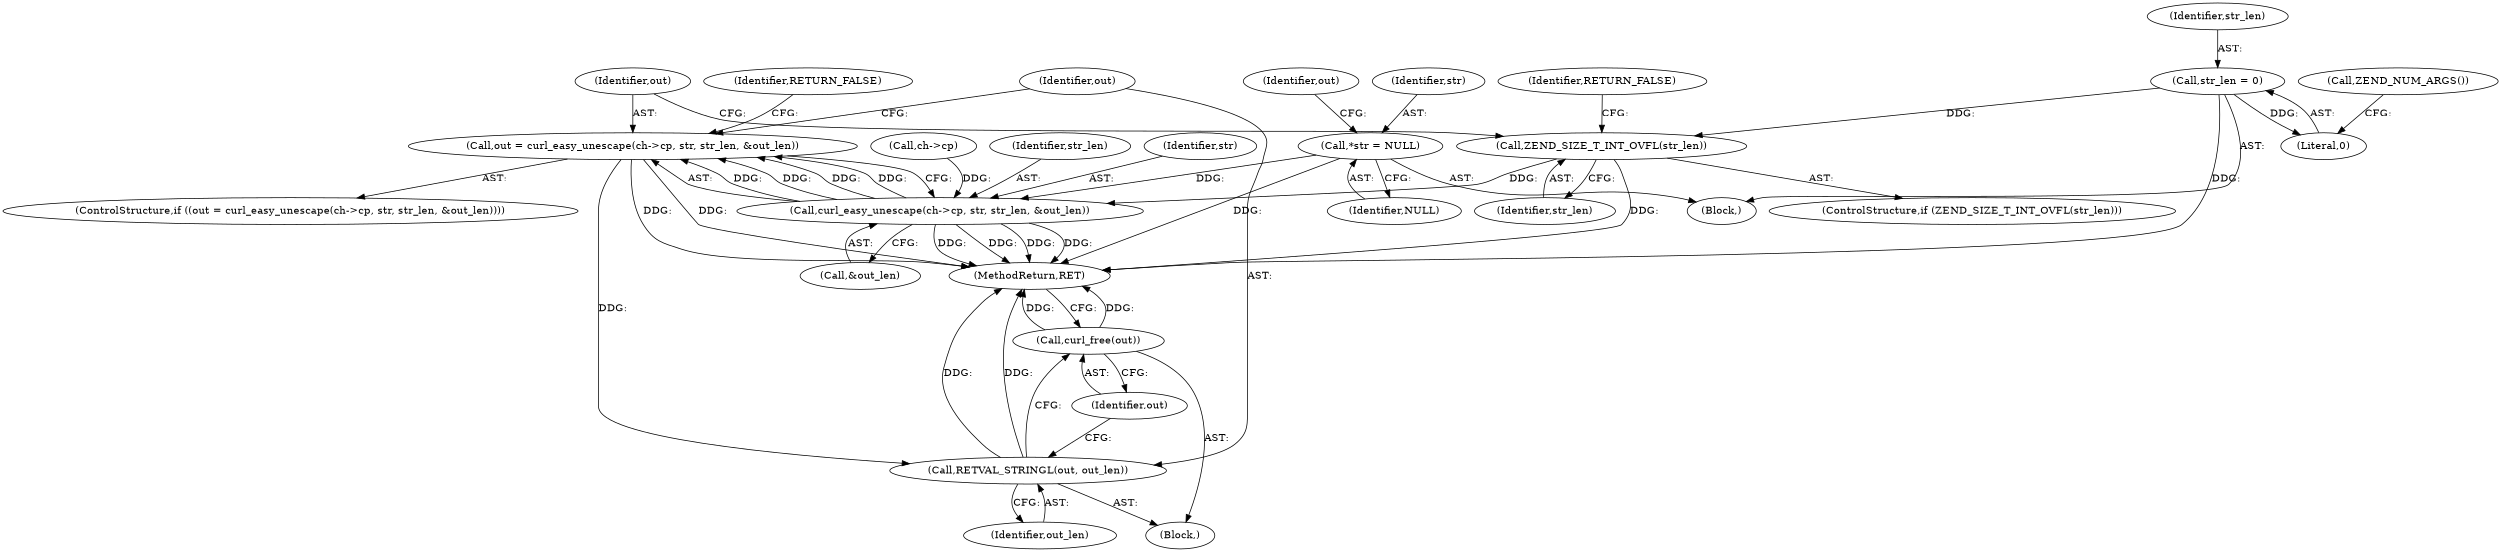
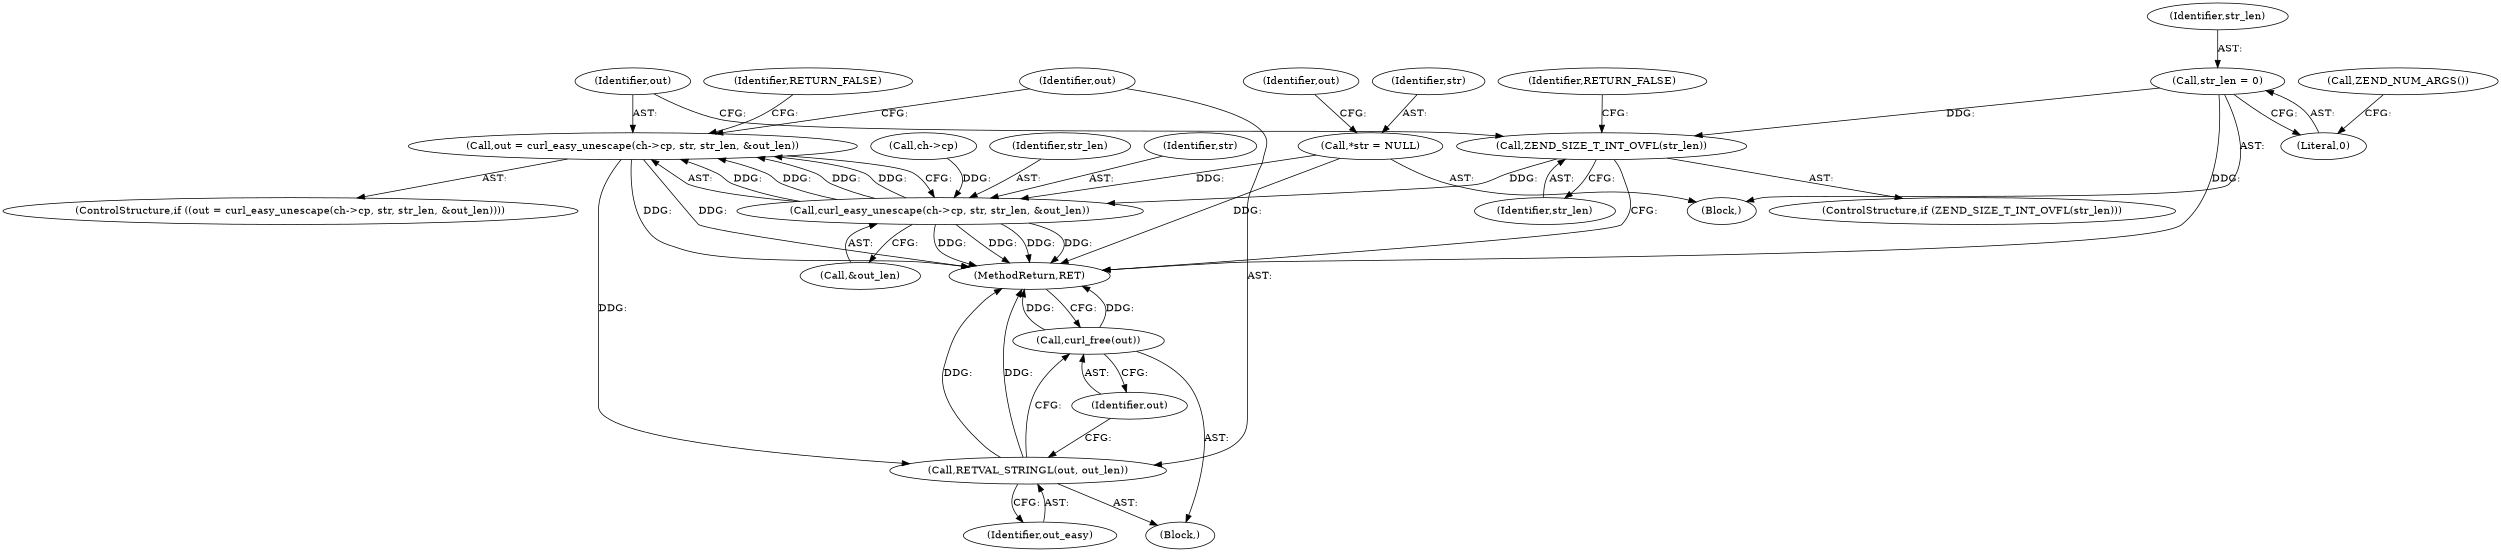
edge "(Call,str_len = 0)" -> "(Literal,0)": label "DDG: " -> "CFG: "
node "(Identifier,NULL)": removed
edge "(Call,ZEND_SIZE_T_INT_OVFL(str_len))" -> "(MethodReturn,RET)": label "DDG: " -> "CFG: "
node "(Identifier,out_len)": label "(Identifier,out_len)" -> "(Identifier,out_easy)"
